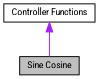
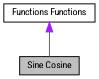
node "Controller Functions": label "Controller Functions" -> "Functions Functions"
